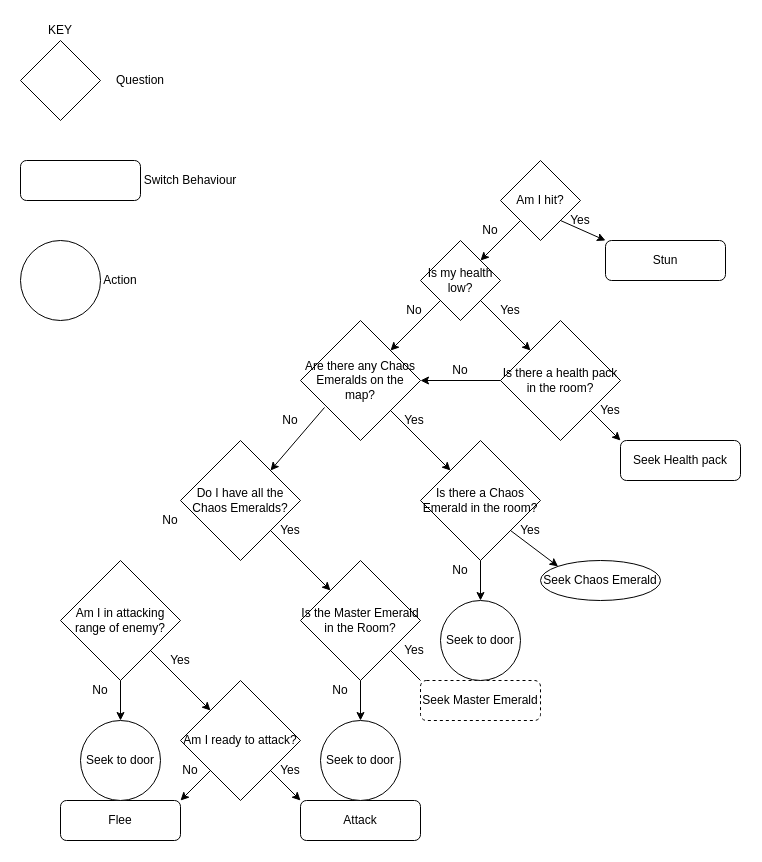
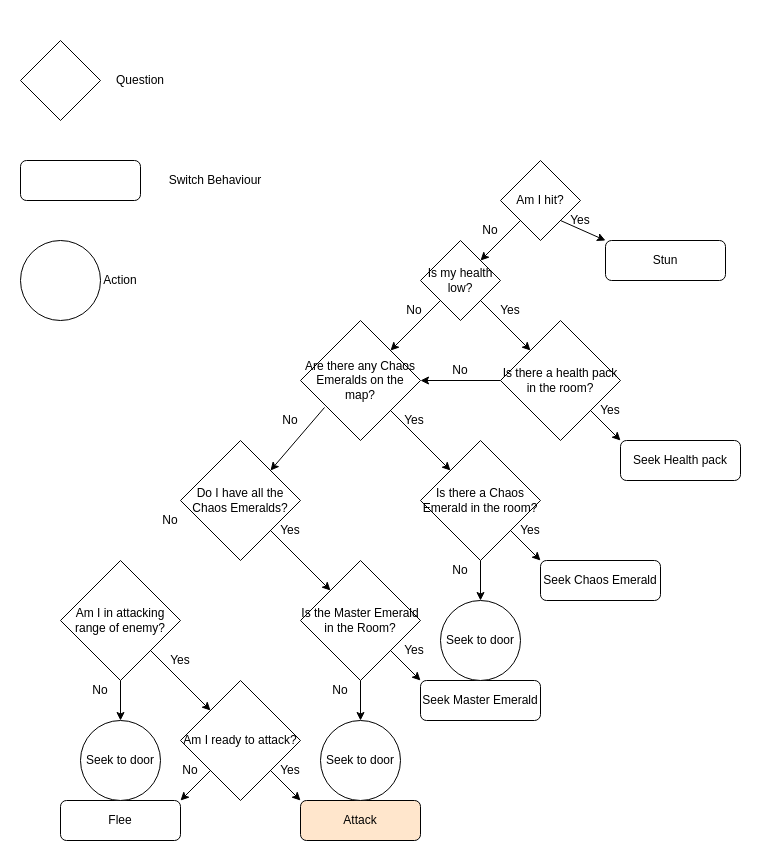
node "KEY": removed
node "Switch Behaviour": moved (191, 181) -> (216, 181)
node "Seek Chaos Emerald": shape ellipse -> rounded rectangle
edge "Is the Master Emerald in the Room?" -- "Seek Master Emerald": arrowhead none -> classic
node "Seek Master Emerald": style dashed -> solid
node "Attack": fillcolor #ffffff -> #ffe6cc
